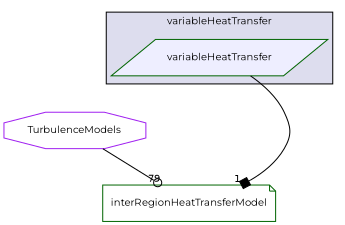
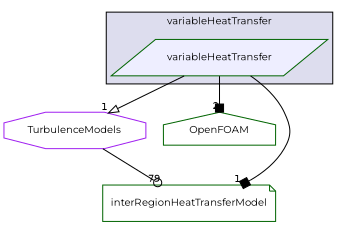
edge "variableHeatTransfer" -> "TurbulenceModels": added
node "OpenFOAM": added
